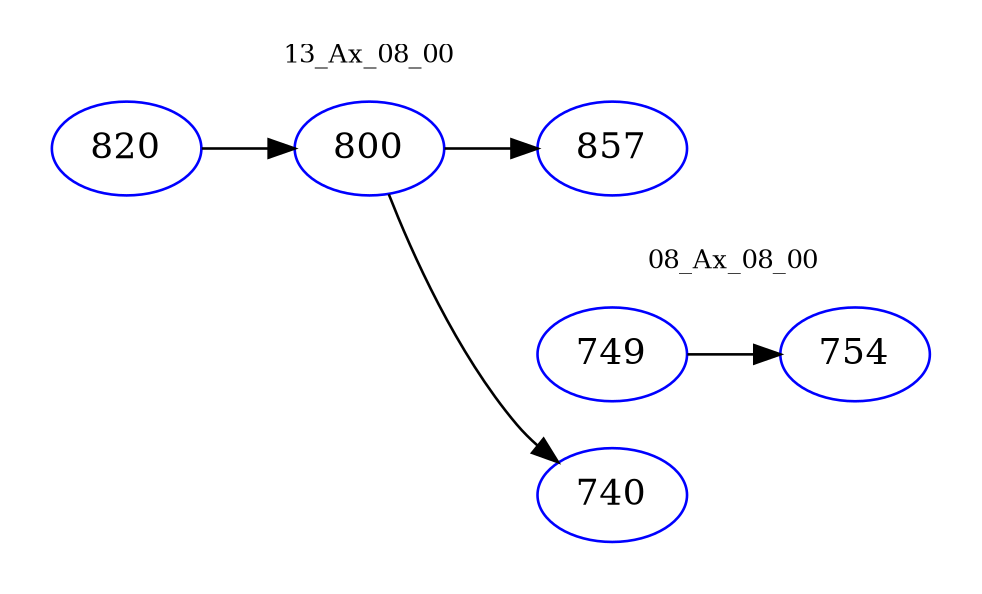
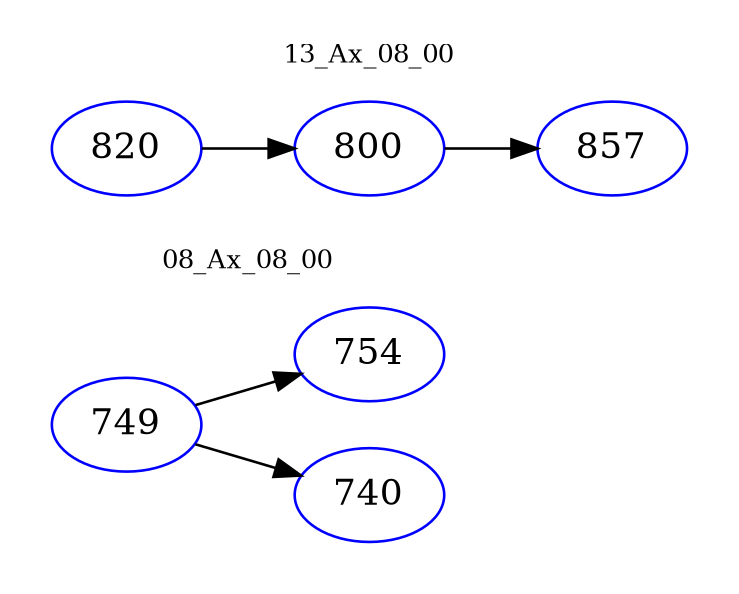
edge "800" -> "740": now "749" -> "740"
